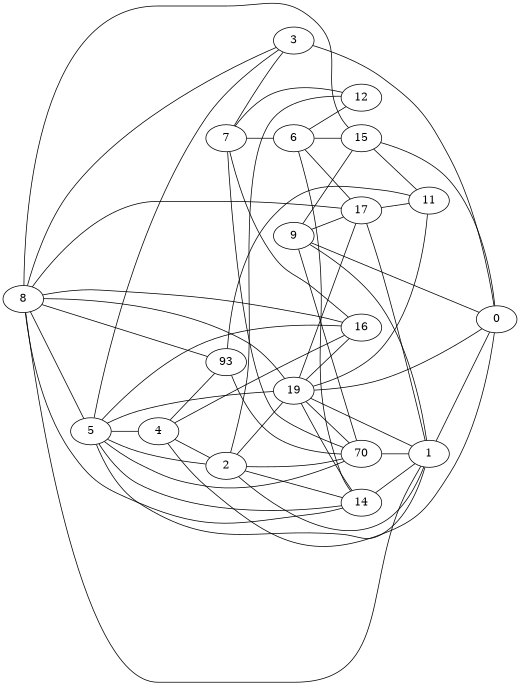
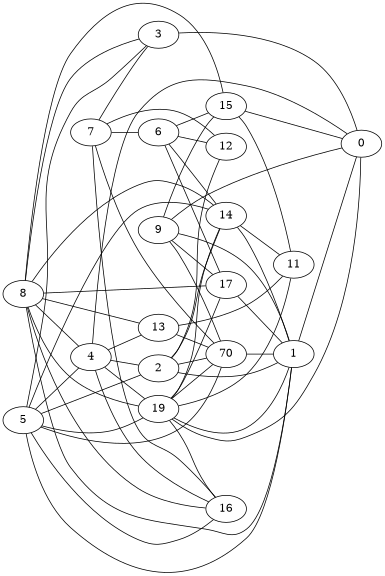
edge "11" -- "17": now "11" -- "14"
node "93": label "93" -> "13"
edge "8" -- "5": now "8" -- "4"
edge "19" -- "2": now "19" -- "4"
